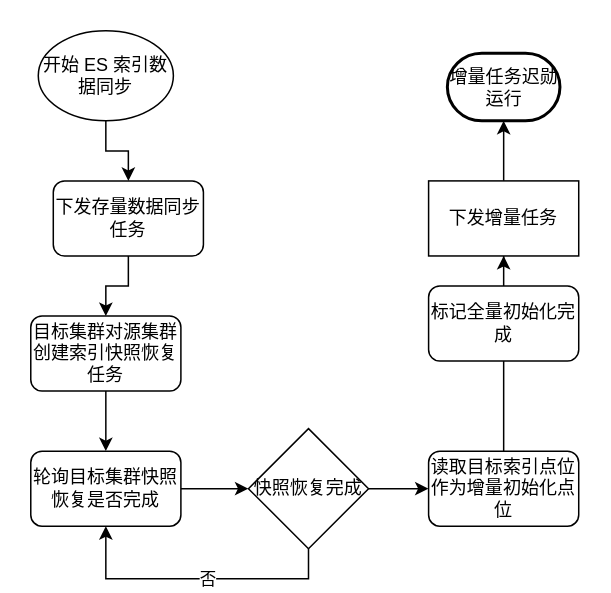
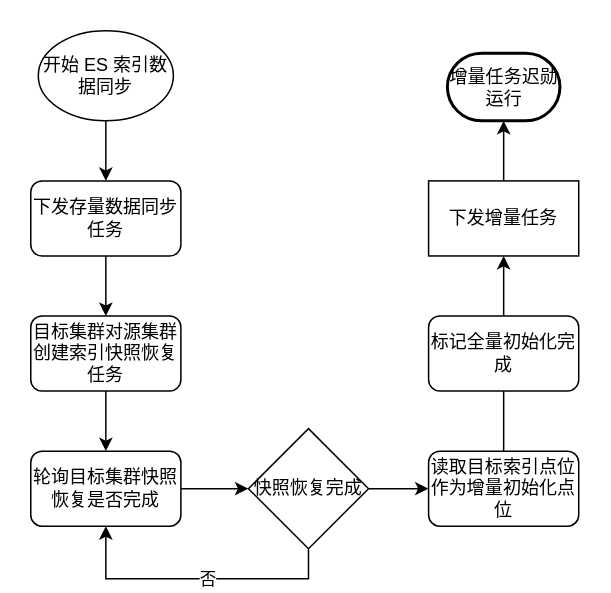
node "下发存量数据同步任务": moved (128, 218) -> (106, 218)
node "标记全量初始化完成": moved (503, 323) -> (503, 353)
